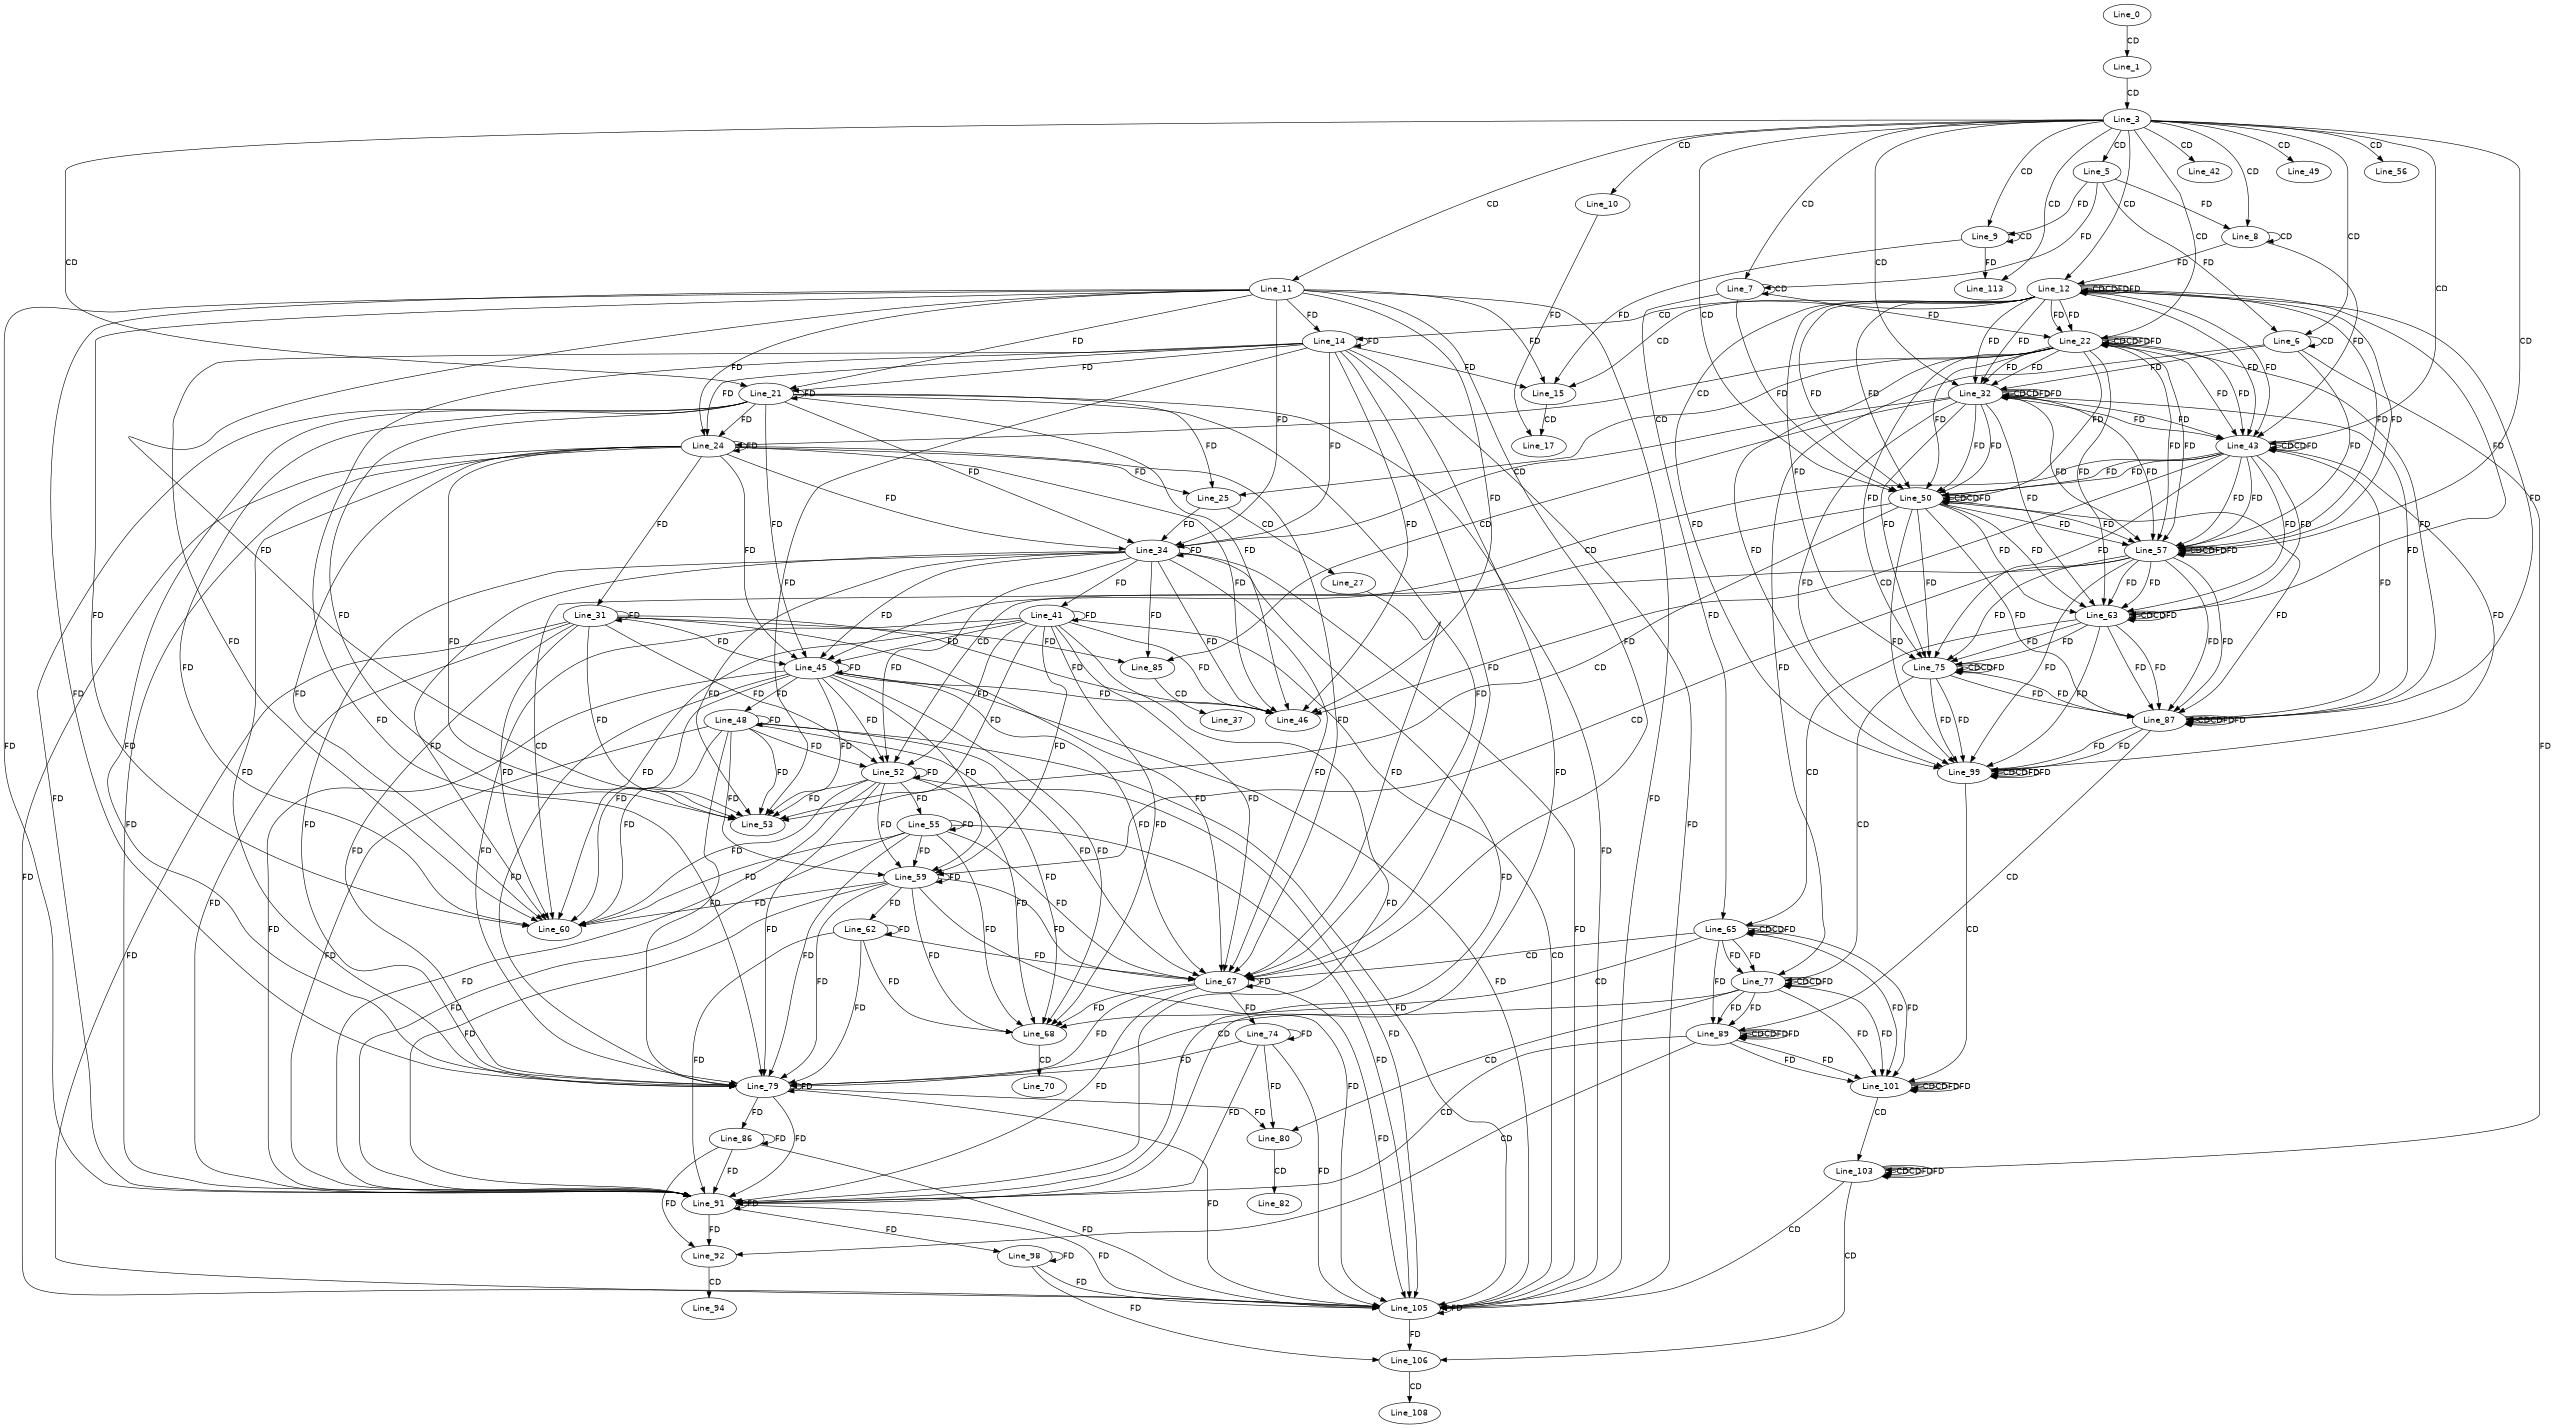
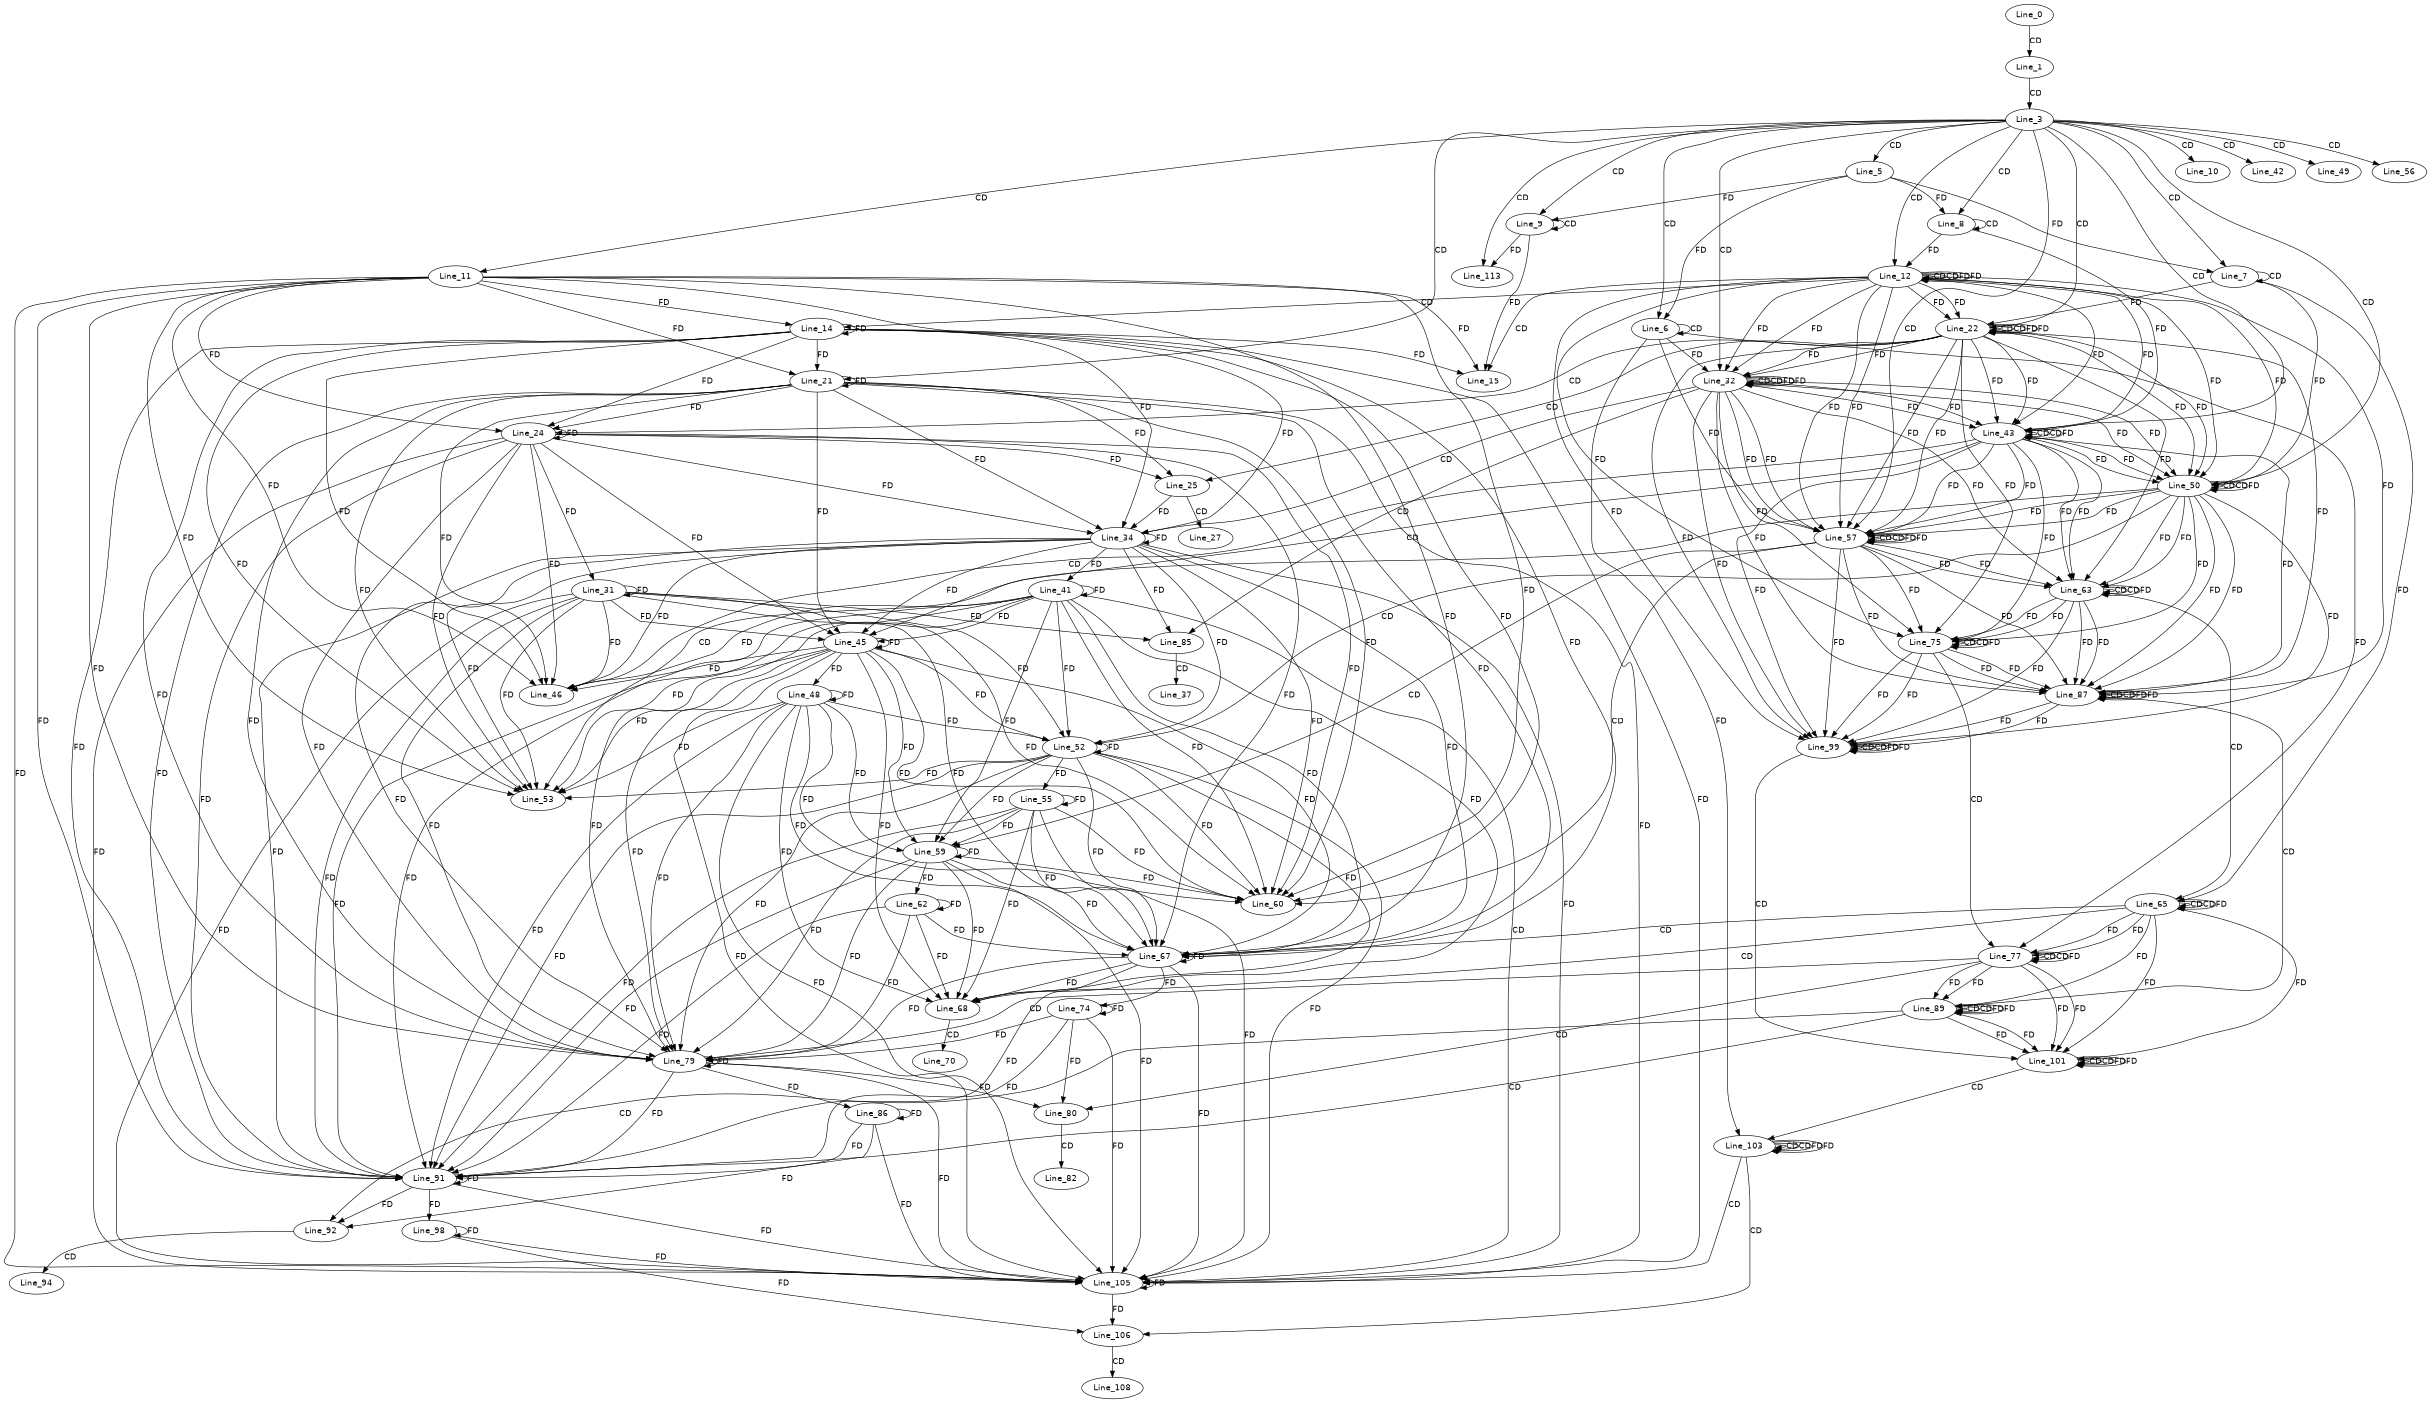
edge "Line_12" -> "Line_63": removed, label "FD"
node "Line_17": removed
edge "Line_27" -> "Line_67": now "Line_52" -> "Line_67"
